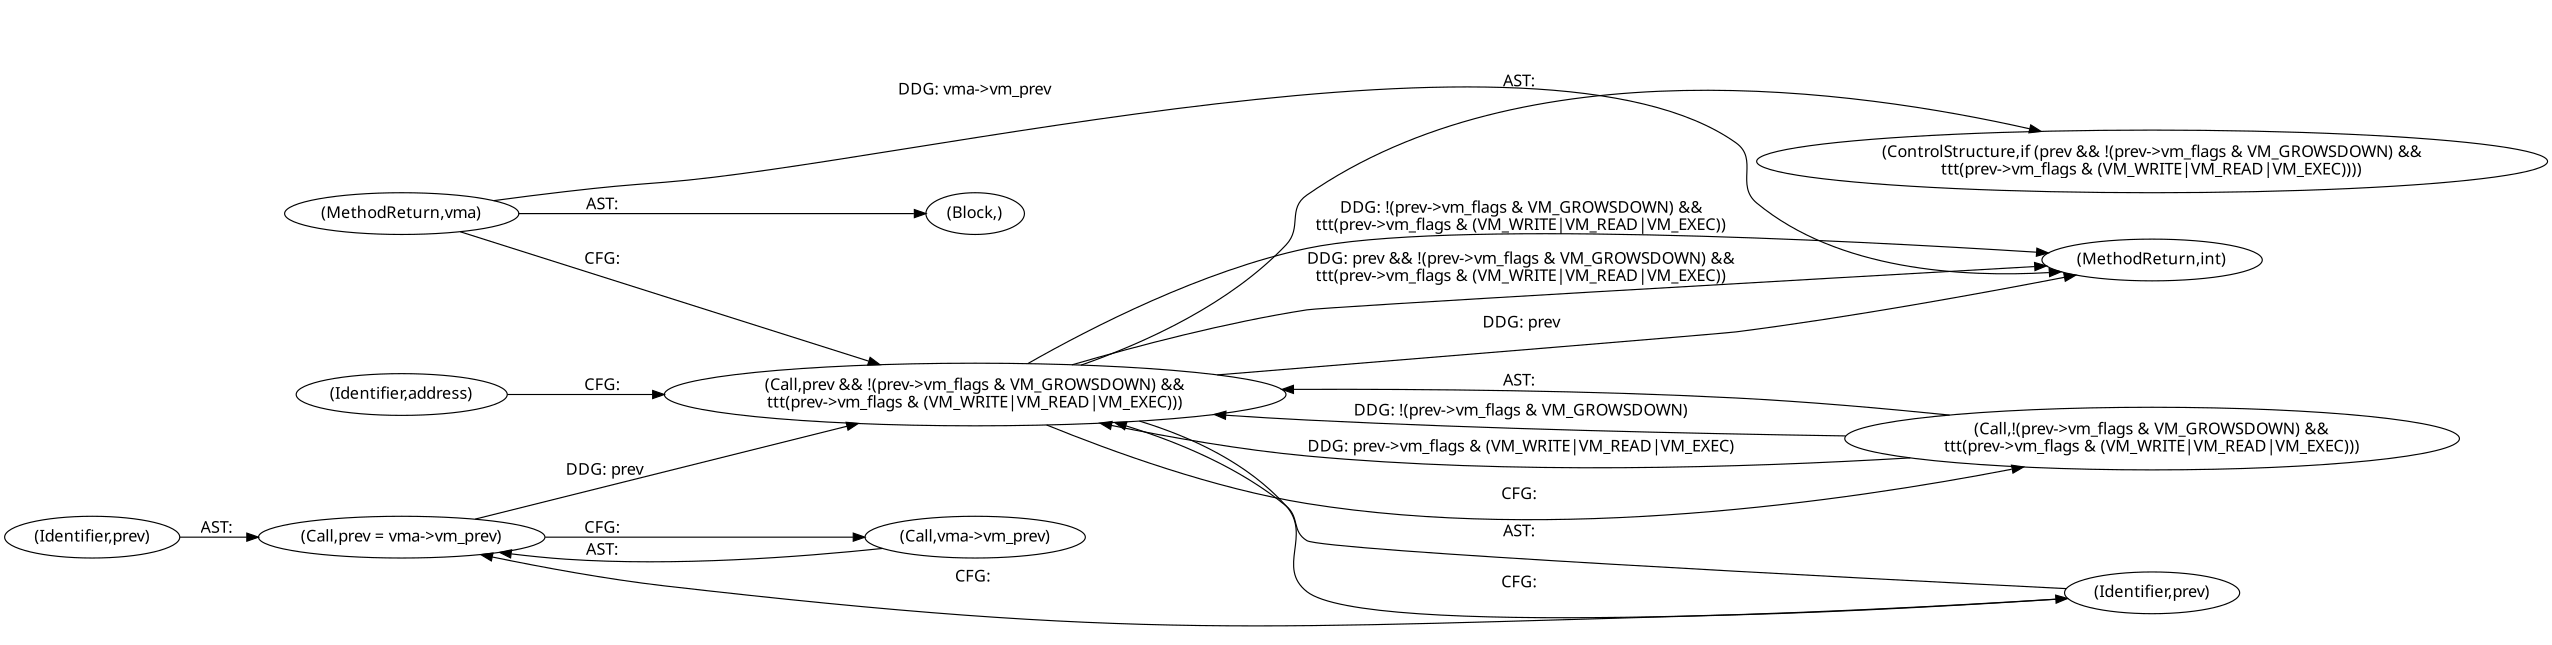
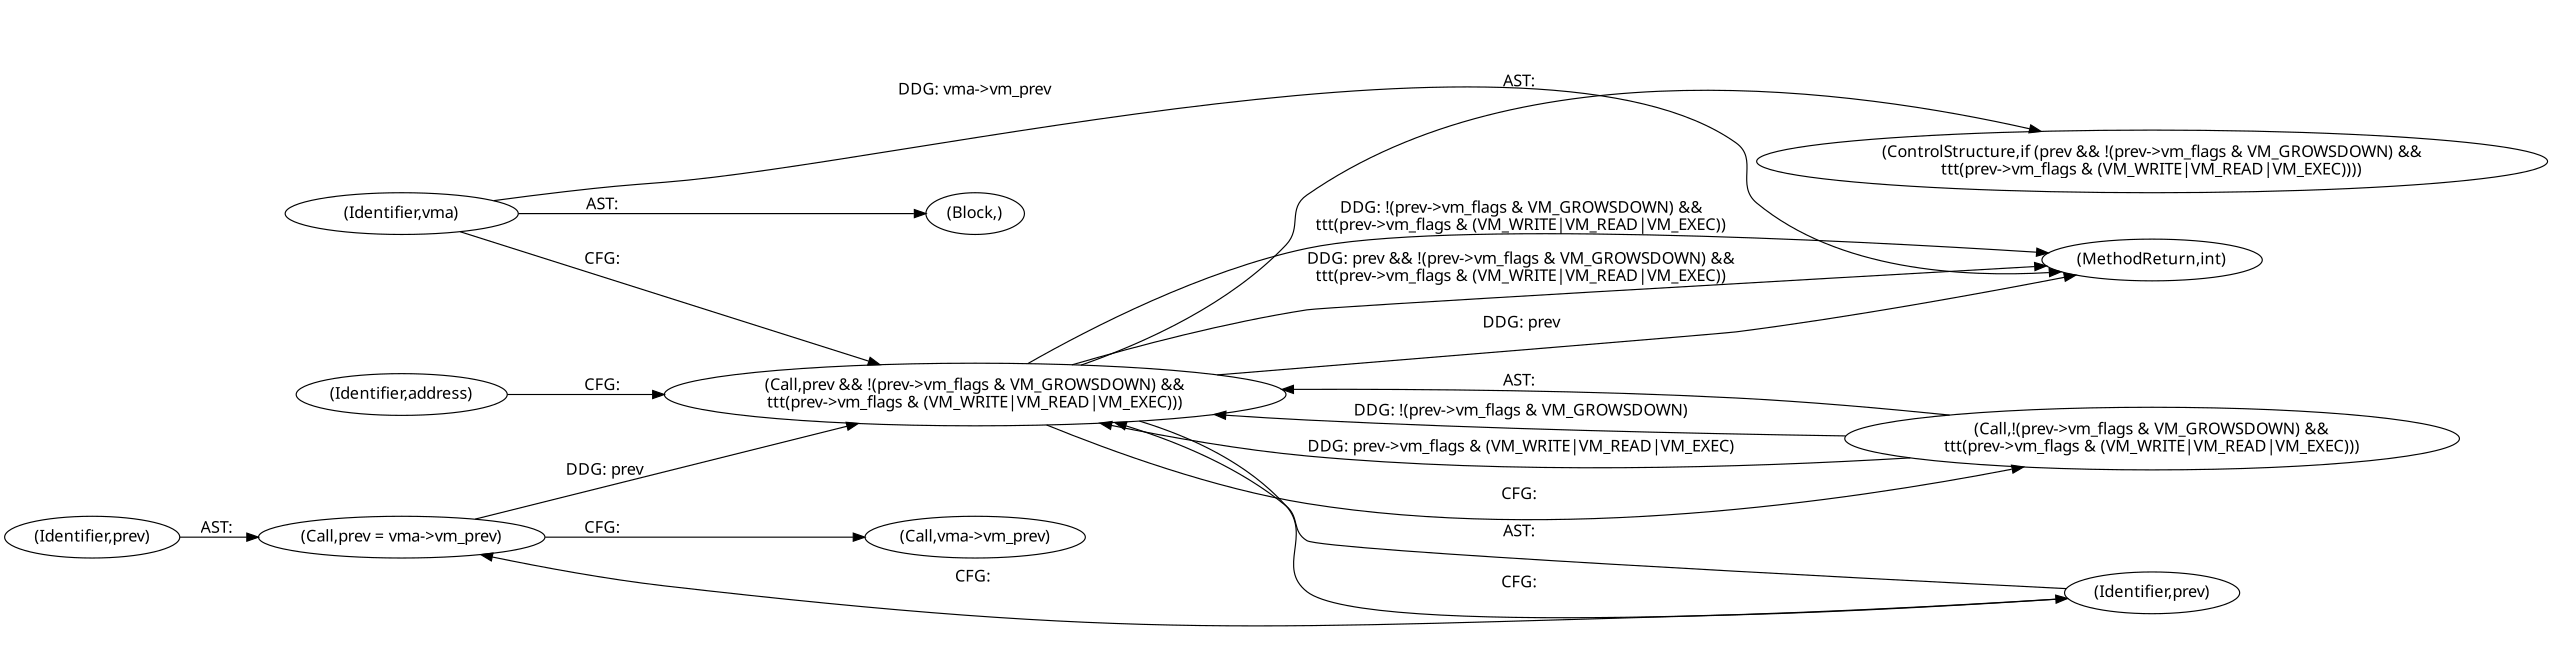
node "(MethodReturn,vma)": label "(MethodReturn,vma)" -> "(Identifier,vma)"
edge "(Call,vma->vm_prev)" -> "(Call,prev = vma->vm_prev)": removed, label "AST:"
